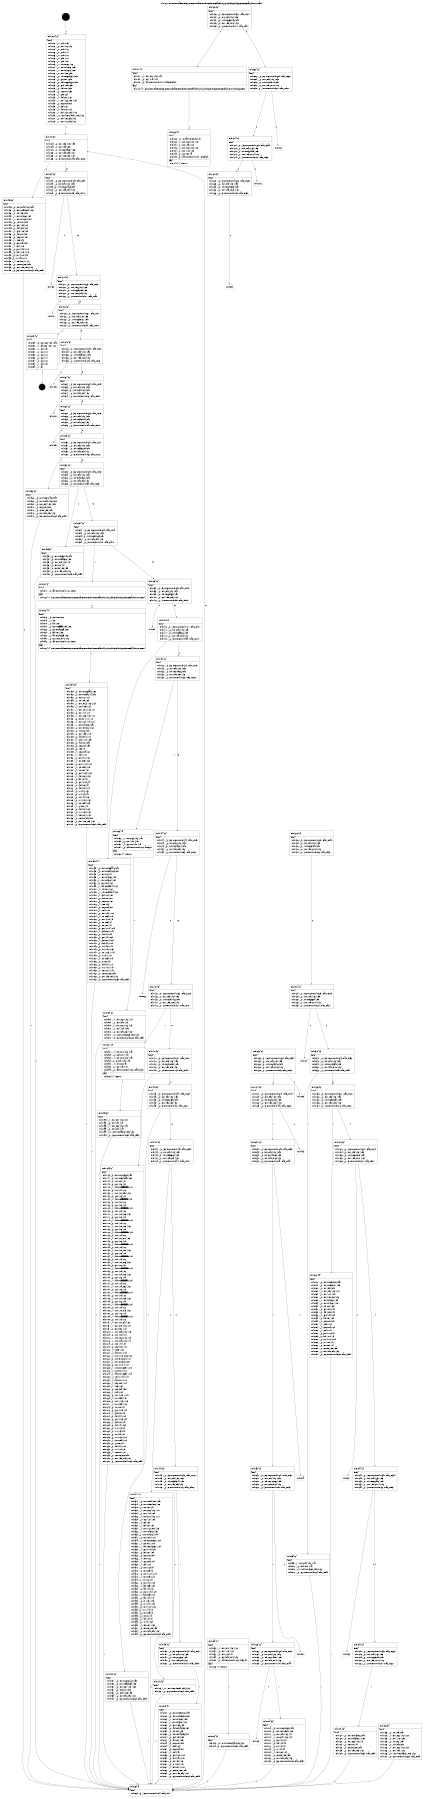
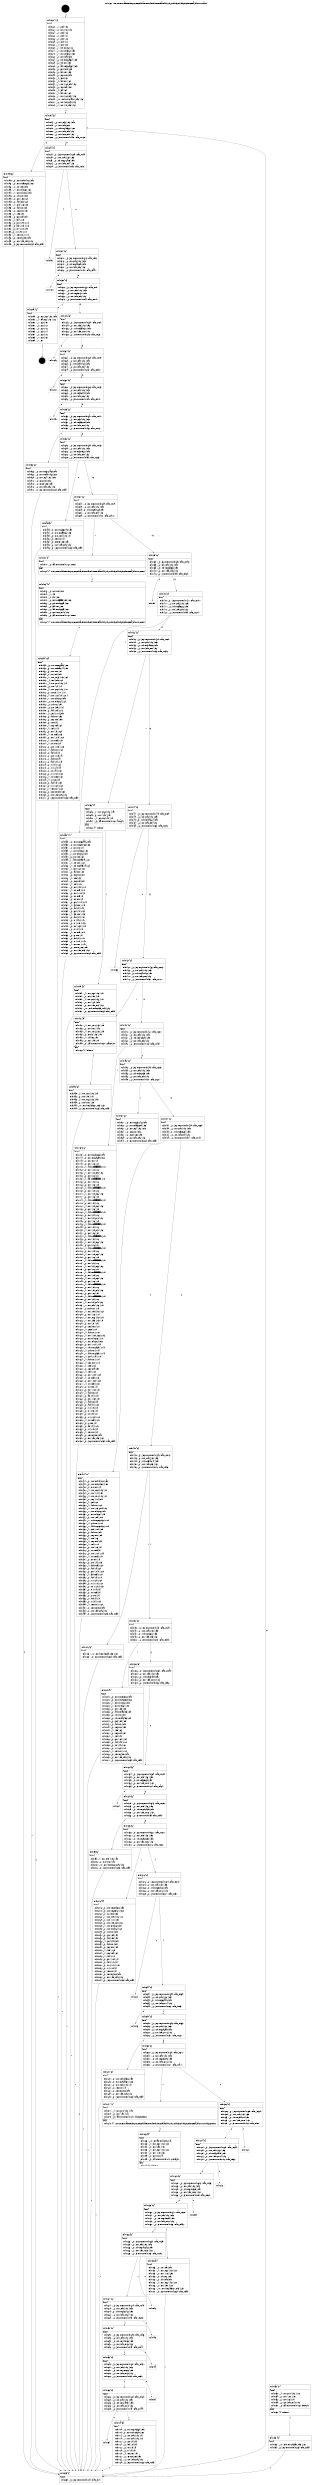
edge "0x4014ec [28]" -> "0x401508 [28]": added, label "6"
edge "0x401927 [30]" -> "0x40223f [5]": removed, label "1"
edge "0x4015b0 [28]" -> "0x4015cc [28]": added, label "3"
node "0x40163c [28]": added
